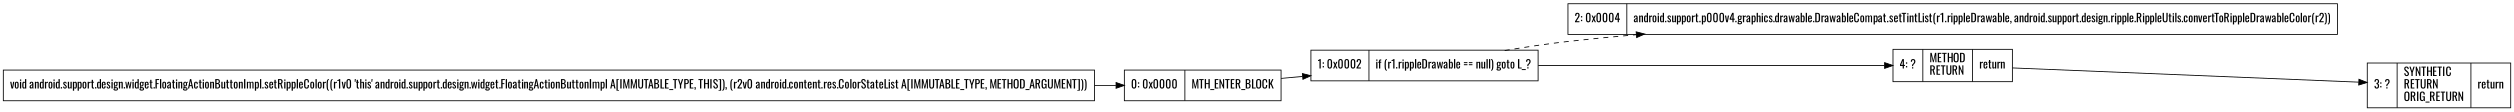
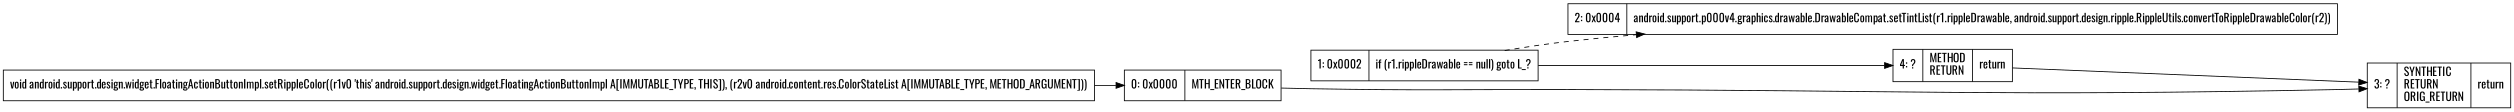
edge "0: 0x0000" -> "1: 0x0002": now "0: 0x0000" -> "3: ?"
